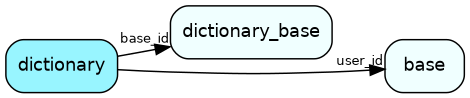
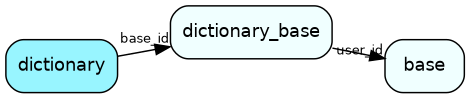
edge "dictionary" -> "base": now "dictionary_base" -> "base"
